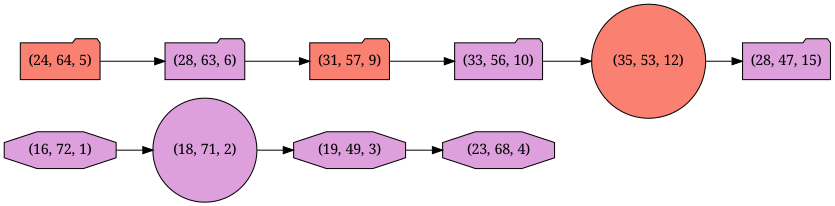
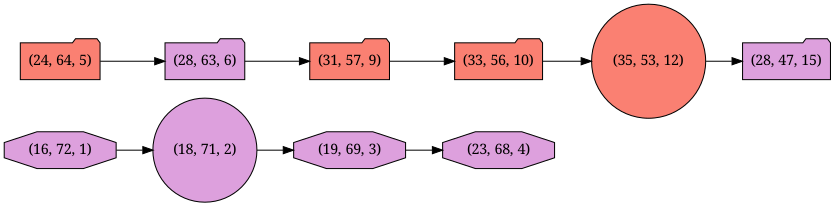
node "(33, 56, 10)": fillcolor plum -> salmon
node "(19, 49, 3)": label "(19, 49, 3)" -> "(19, 69, 3)"
